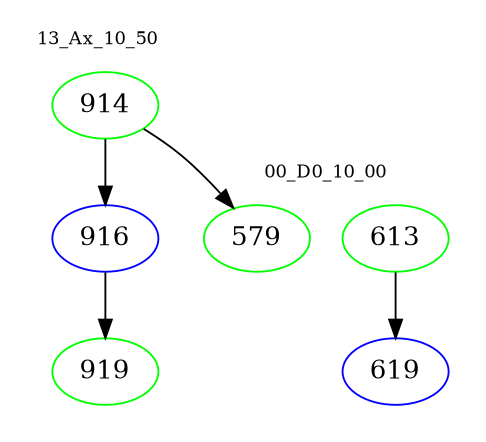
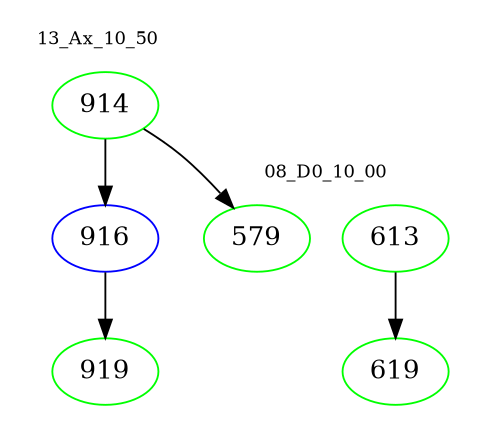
cluster "00_D0_10_00": label "00_D0_10_00" -> "08_D0_10_00"
node "619": color blue -> green
